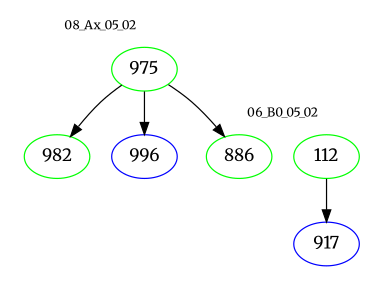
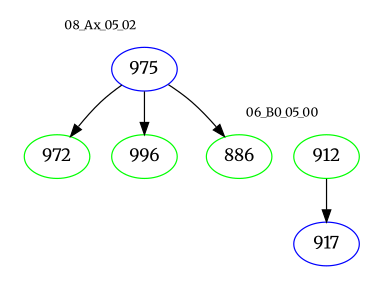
node "975": color green -> blue
cluster "06_B0_05_02": label "06_B0_05_02" -> "06_B0_05_00"
node "982": label "982" -> "972"
node "996": color blue -> green
node "112": label "112" -> "912"
